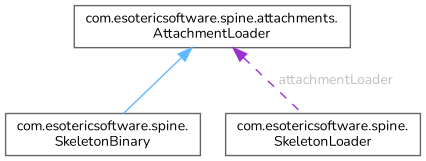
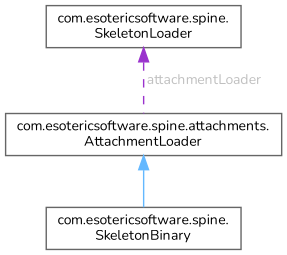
edge "com.esotericsoftware.spine. SkeletonLoader" -> "com.esotericsoftware.spine.attachments. AttachmentLoader": reversed
